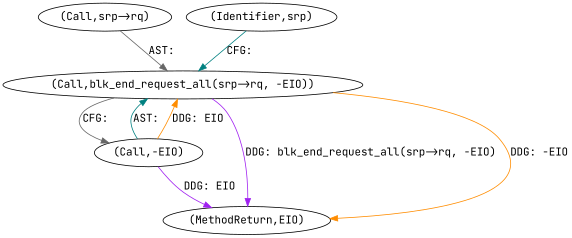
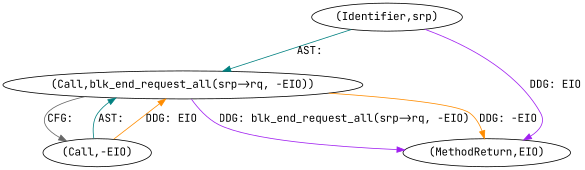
node "(Call,srp->rq)": removed
edge "(Identifier,srp)" -> "(Call,blk_end_request_all(srp->rq, -EIO))": label "CFG: " -> "AST: "
edge "(Call,-EIO)" -> "(MethodReturn,EIO)": now "(Identifier,srp)" -> "(MethodReturn,EIO)"
